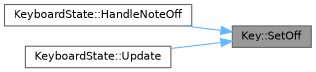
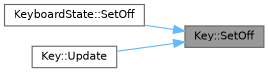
node "KeyboardState::HandleNoteOff": label "KeyboardState::HandleNoteOff" -> "KeyboardState::SetOff"
node "KeyboardState::Update": label "KeyboardState::Update" -> "Key::Update"
